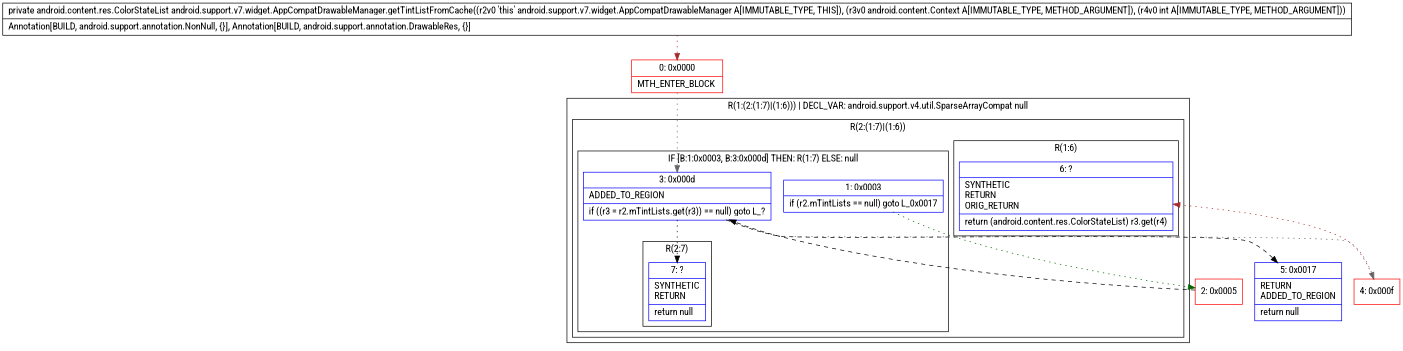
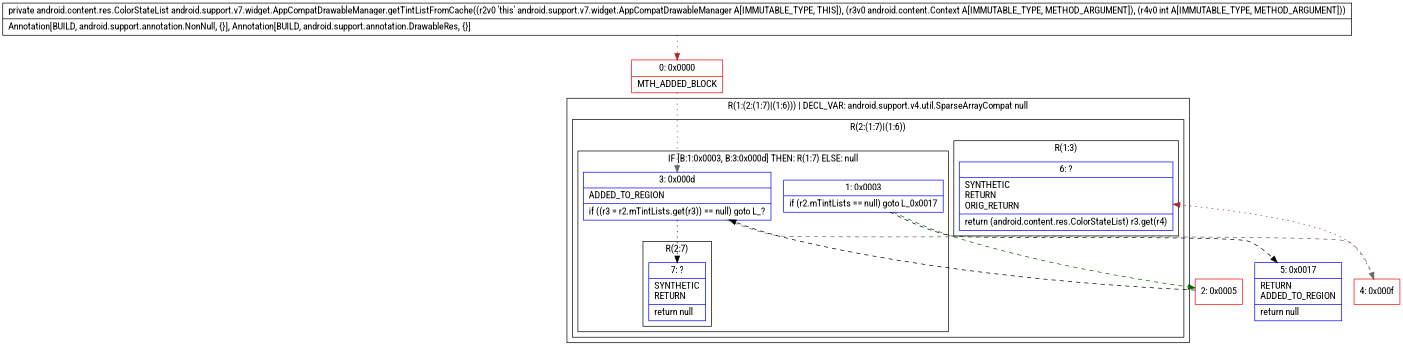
node "0: 0x0000": text "MTH_ENTER_BLOCK" -> "MTH_ADDED_BLOCK"
cluster "R(1:6)": label "R(1:6)" -> "R(1:3)"
edge "3: 0x000d" -> "5: 0x0017": now "1: 0x0003" -> "5: 0x0017"
edge "3: 0x000d" -> "4: 0x000f": style dotted -> dashed
edge "1: 0x0003" -> "2: 0x0005": style dotted -> dashed
